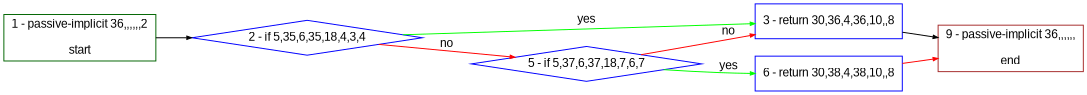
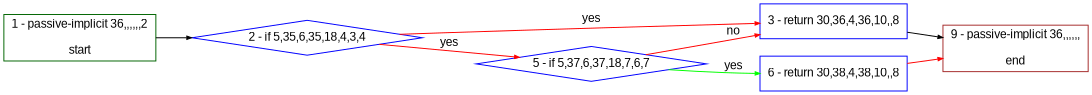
edge "2 - if 5,35,6,35,18,4,3,4" -> "3 - return 30,36,4,36,10,,8": color #00ff00 -> #ff0000
edge "2 - if 5,35,6,35,18,4,3,4" -> "5 - if 5,37,6,37,18,7,6,7": label "no" -> "yes"
